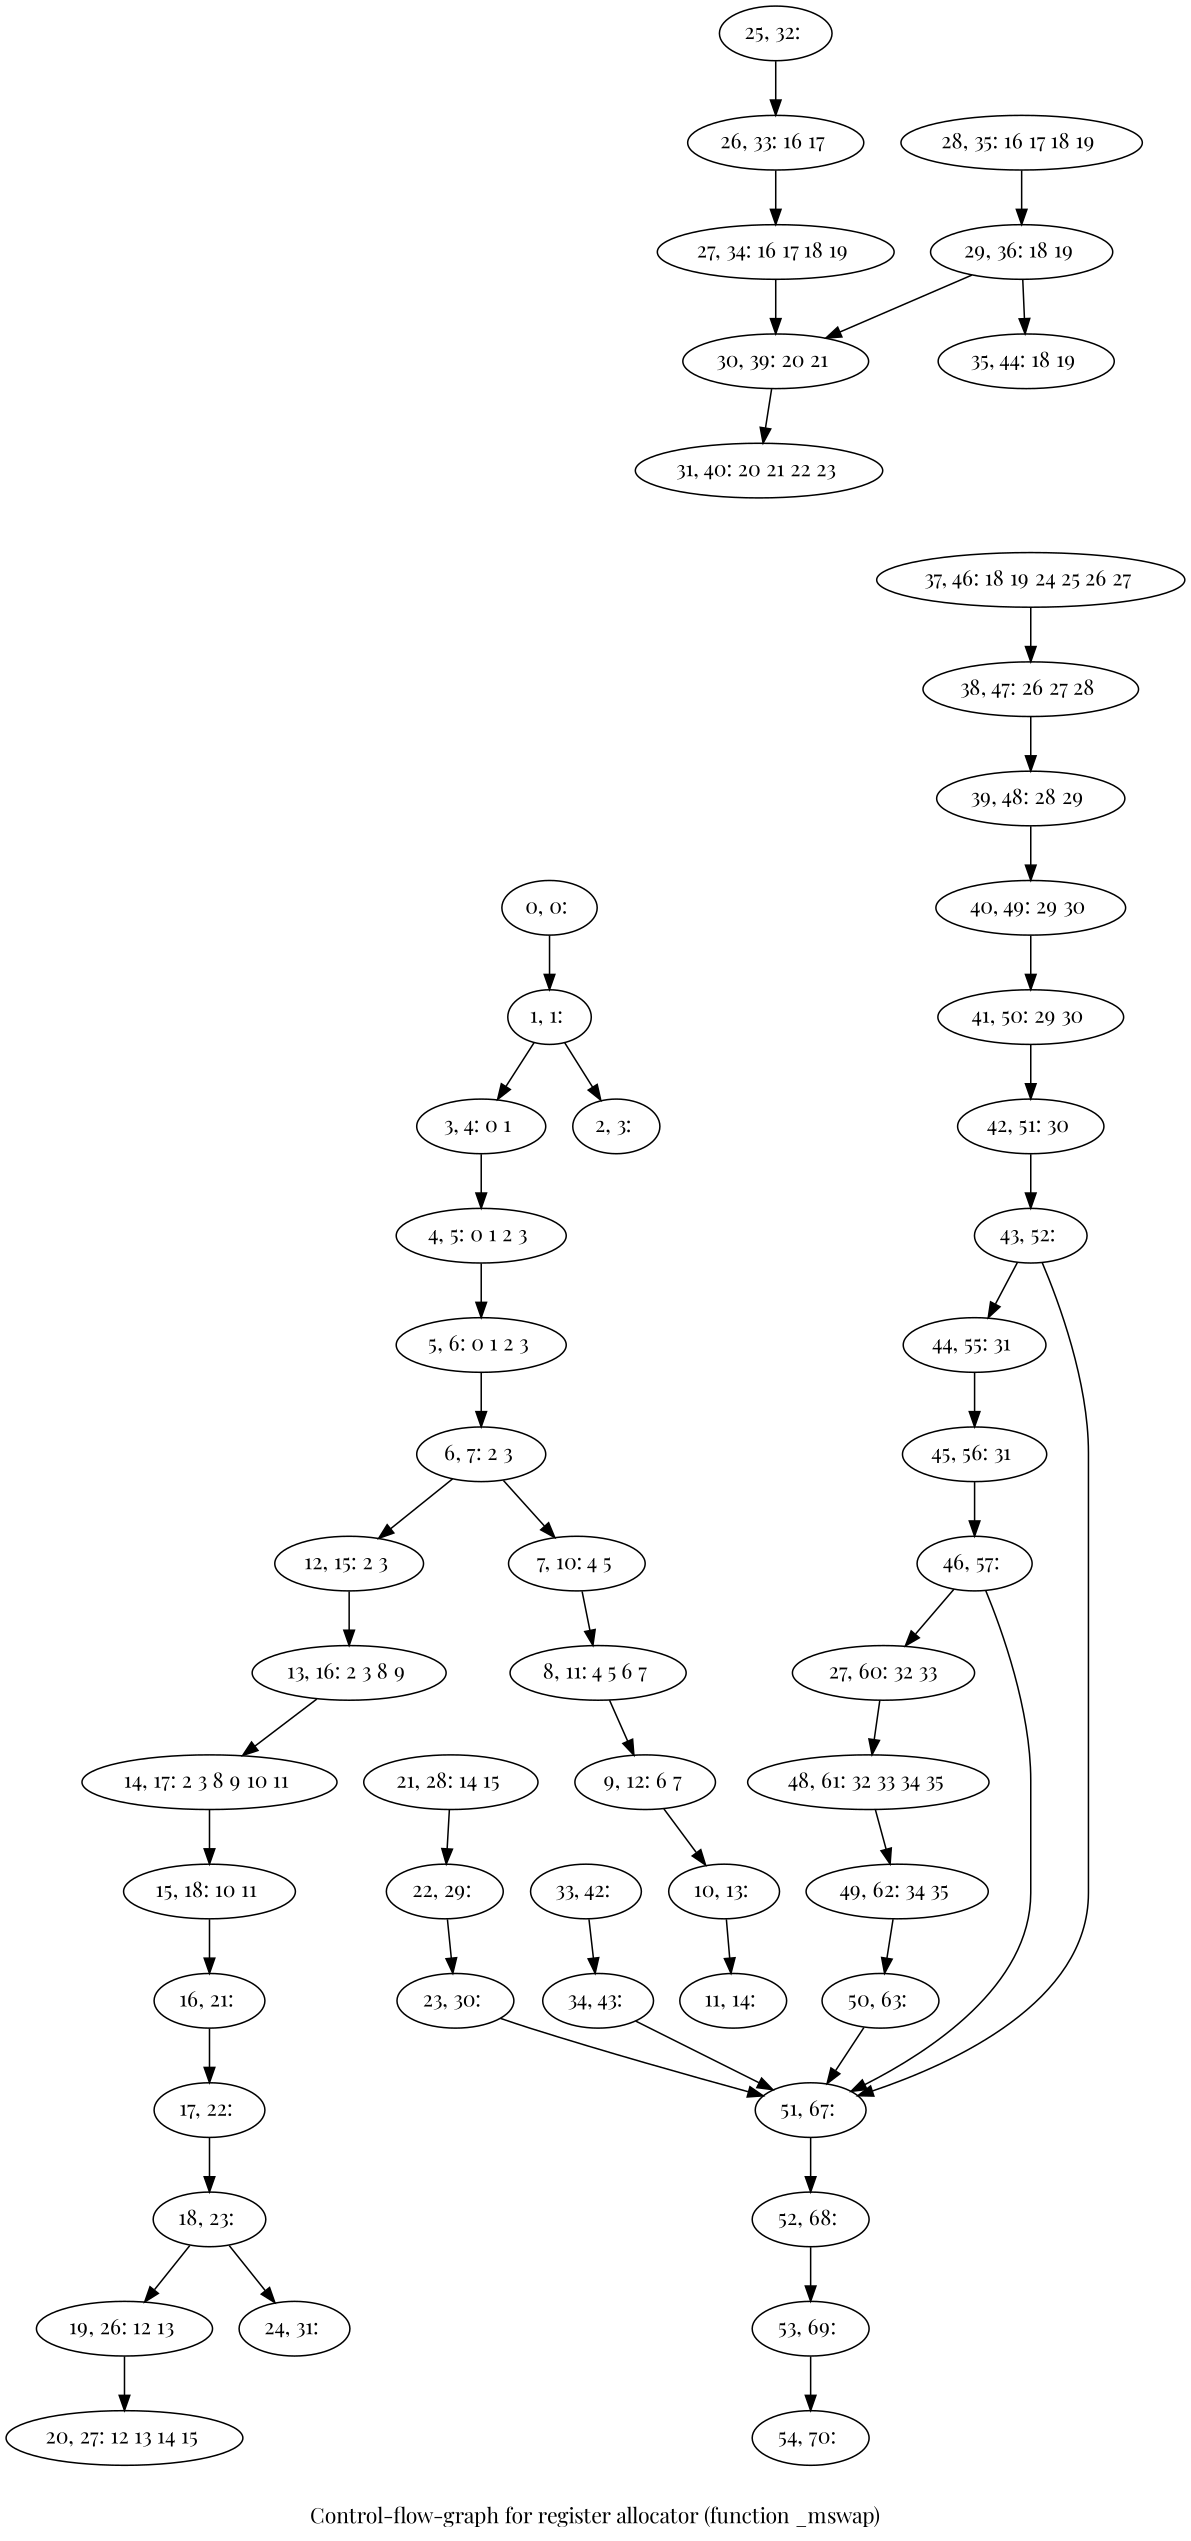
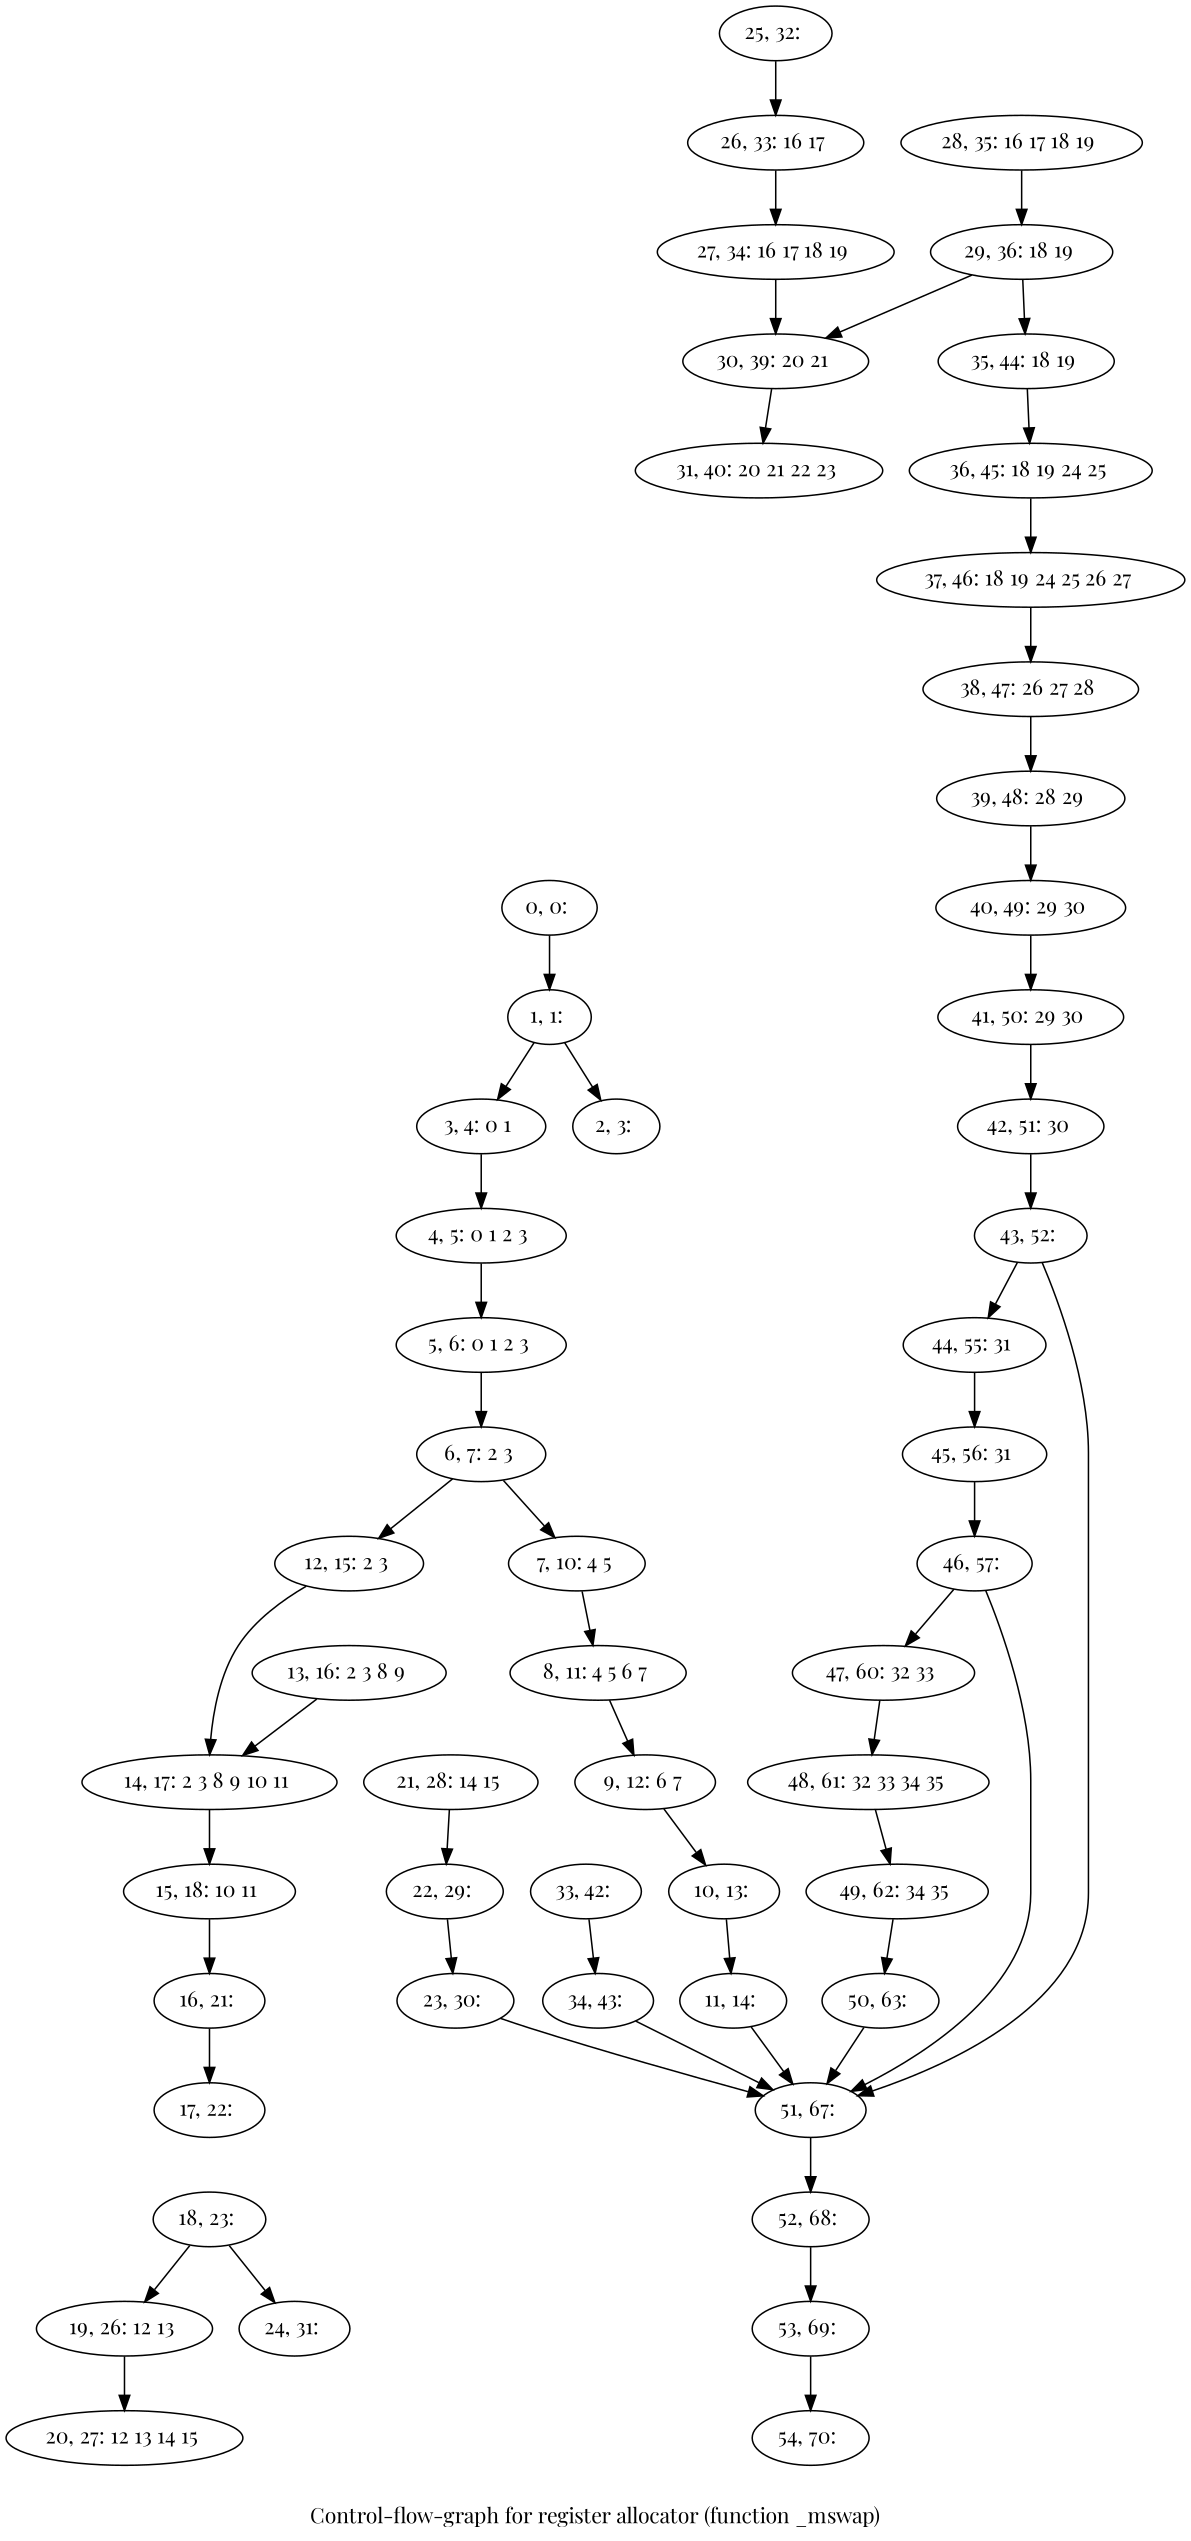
node "36, 45: 18 19 24 25": added
edge "12, 15: 2 3" -> "13, 16: 2 3 8 9": now "12, 15: 2 3" -> "14, 17: 2 3 8 9 10 11"
node "27, 60: 32 33": label "27, 60: 32 33" -> "47, 60: 32 33"
edge "11, 14:" -> "51, 67:": added
edge "17, 22:" -> "18, 23:": removed
